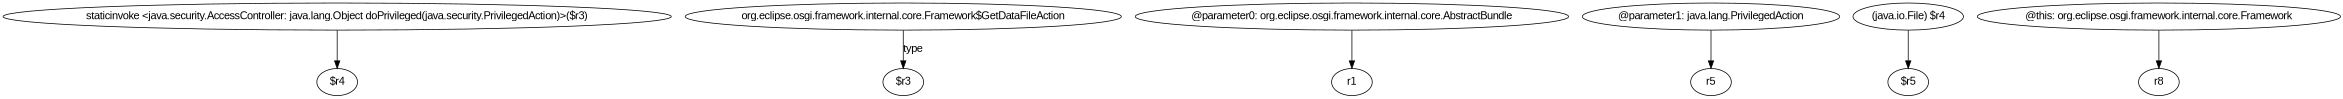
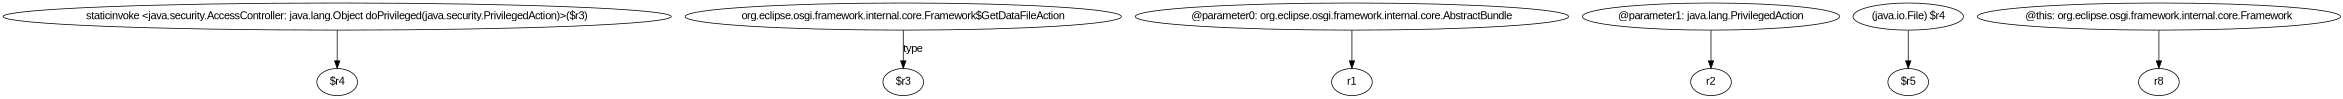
node "r5": label "r5" -> "r2"
